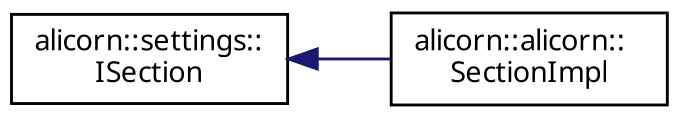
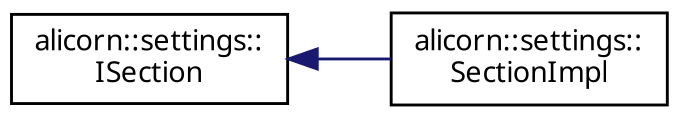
node "alicorn::alicorn:: SectionImpl": label "alicorn::alicorn:: SectionImpl" -> "alicorn::settings:: SectionImpl"
